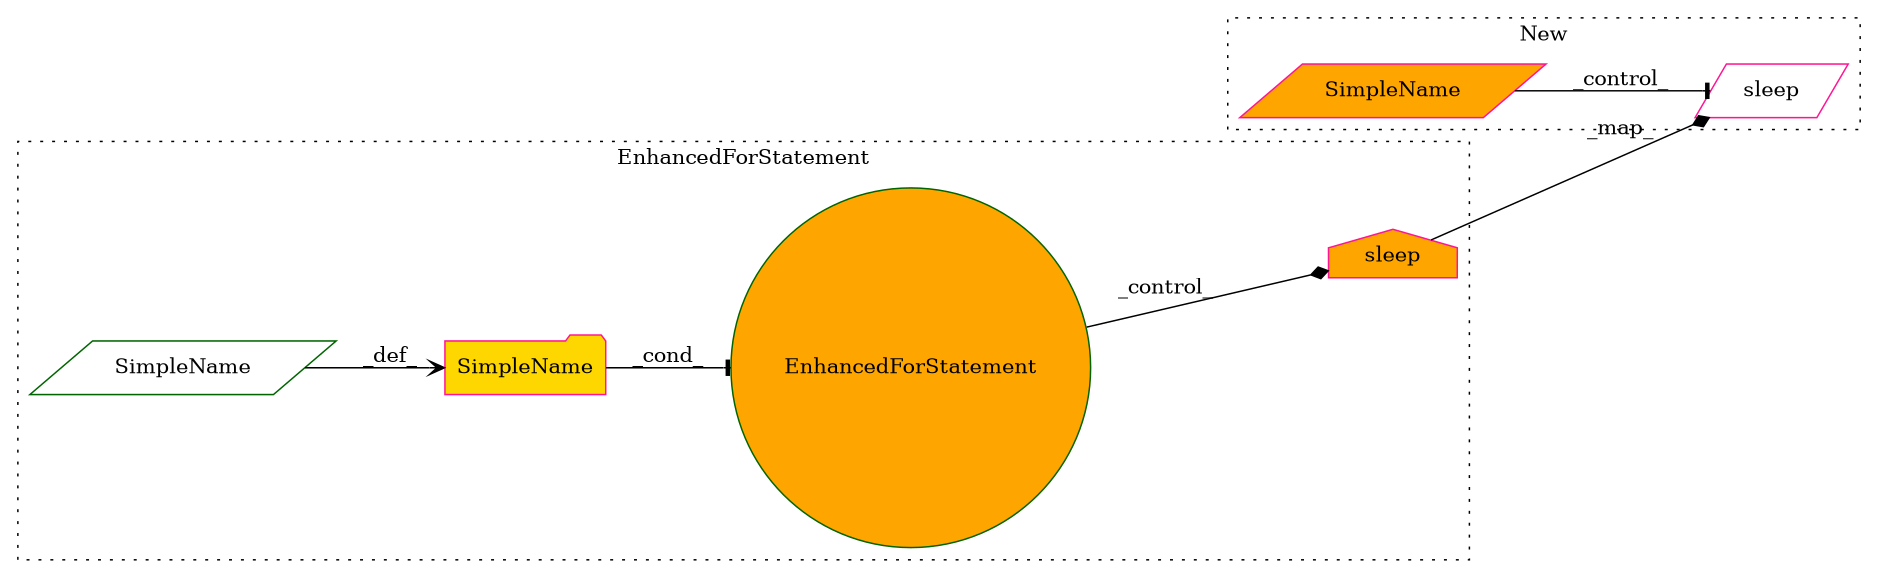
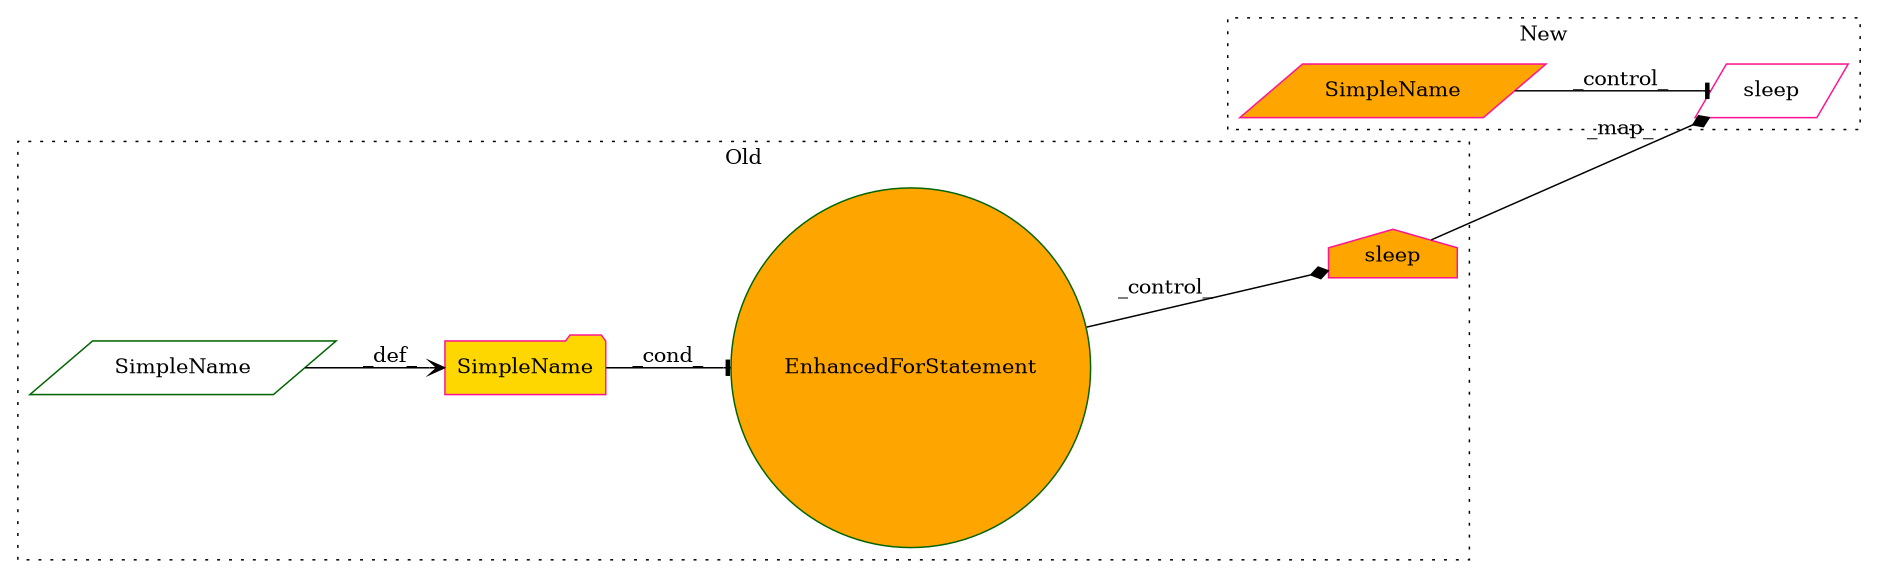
cluster "EnhancedForStatement": label "EnhancedForStatement" -> "Old"
